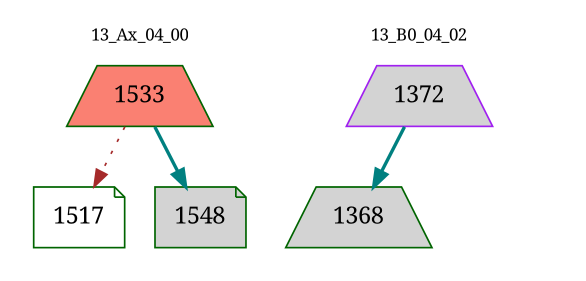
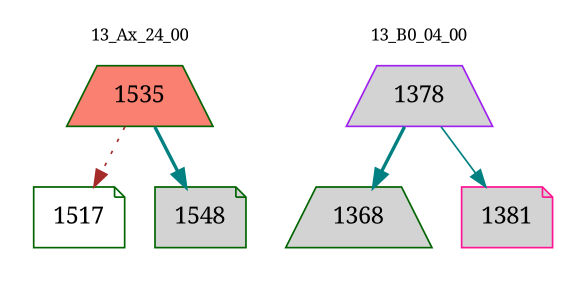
cluster "13_Ax_04_00": label "13_Ax_04_00" -> "13_Ax_24_00"
cluster "13_B0_04_02": label "13_B0_04_02" -> "13_B0_04_00"
node "1533": label "1533" -> "1535"
node "1372": label "1372" -> "1378"
node "1381": added
